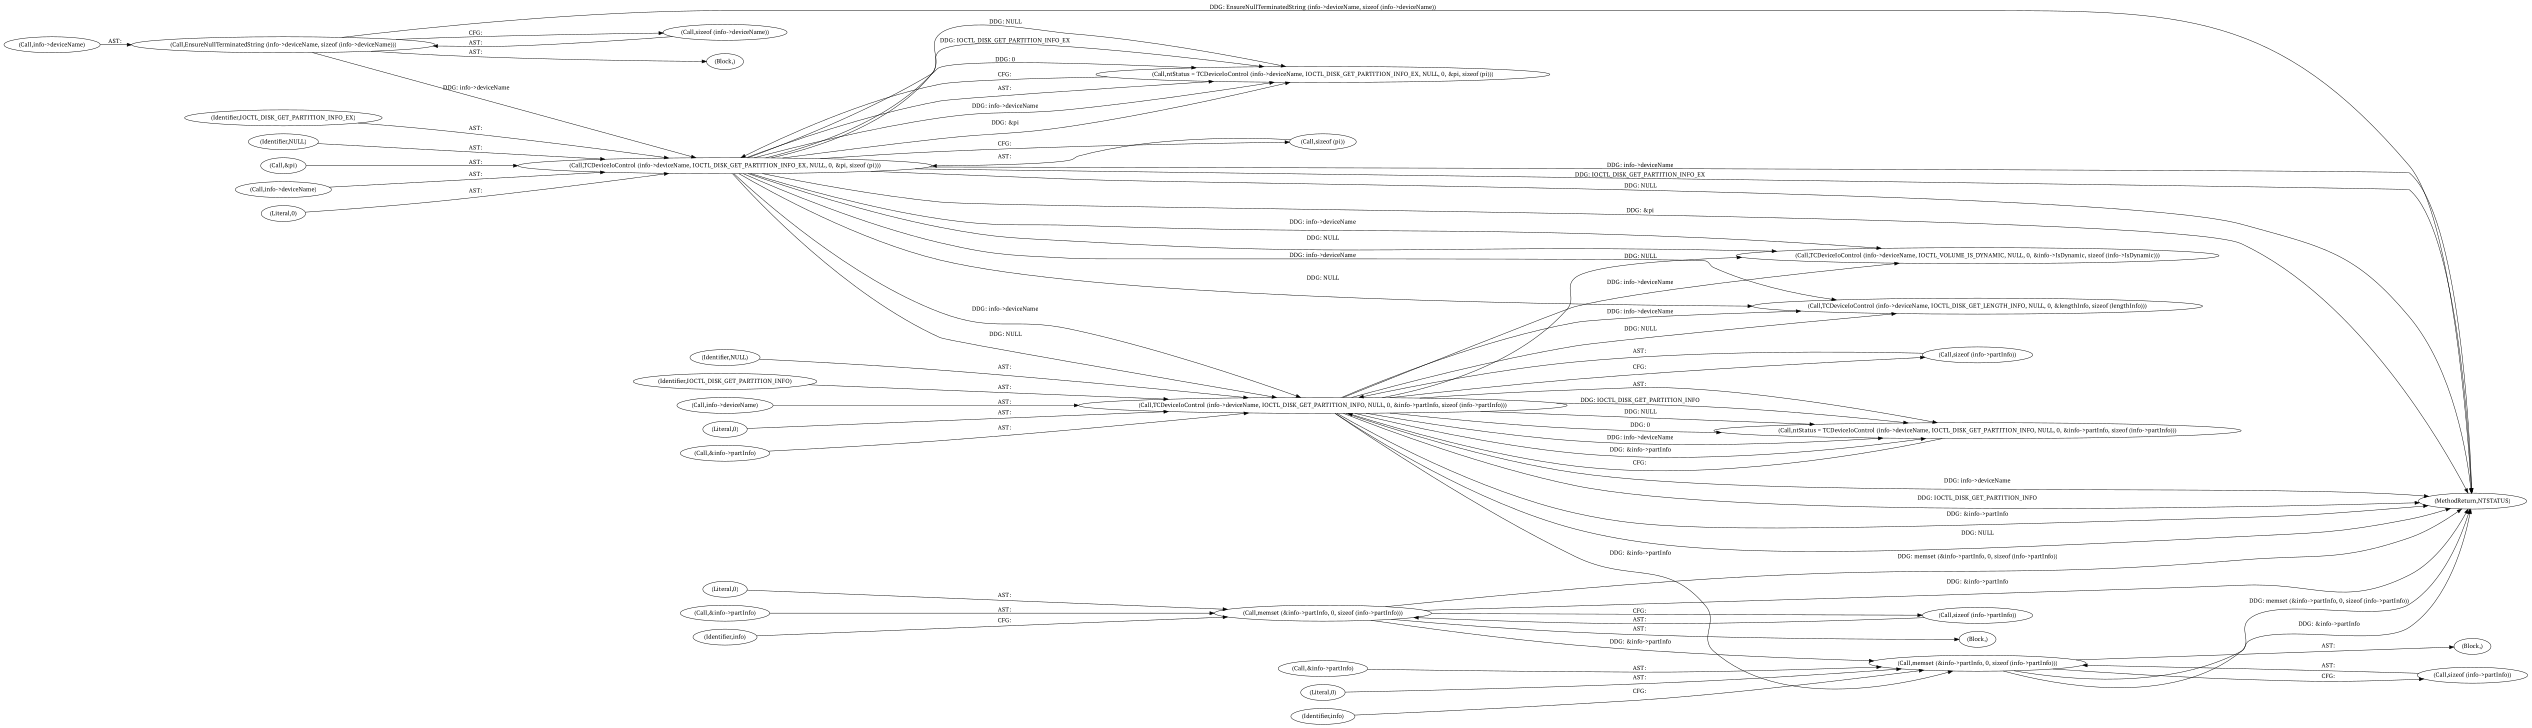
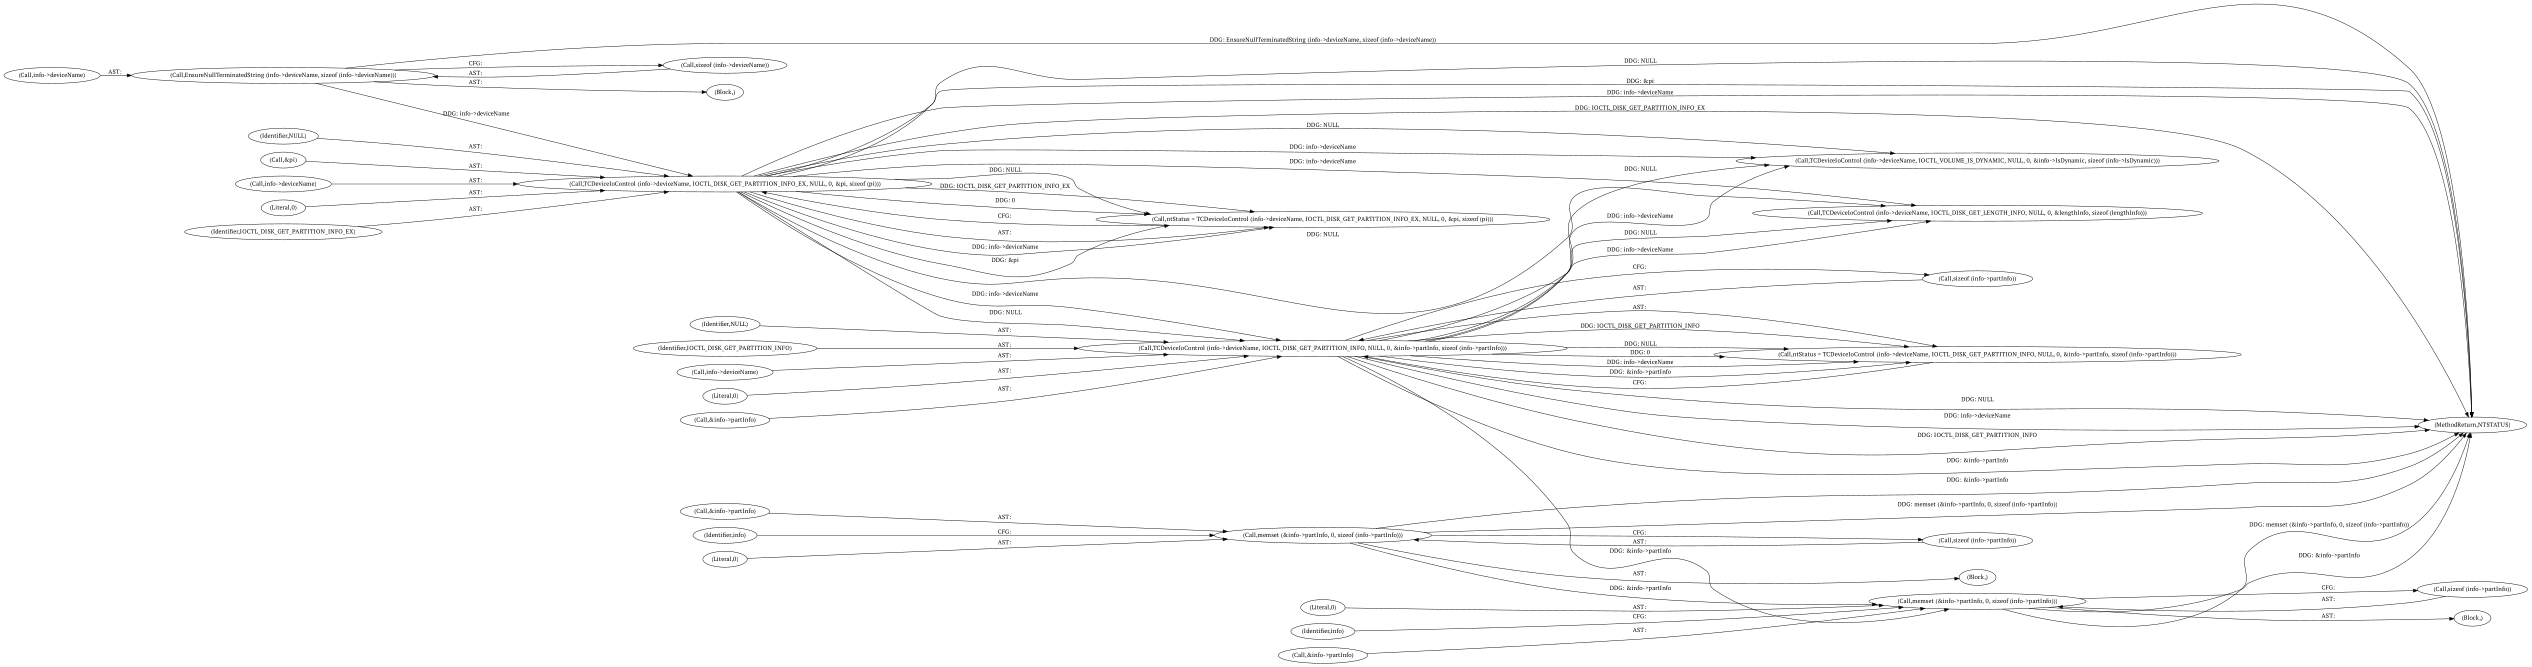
node "(Call,sizeof (pi))": removed
